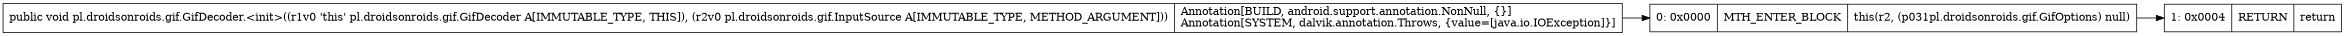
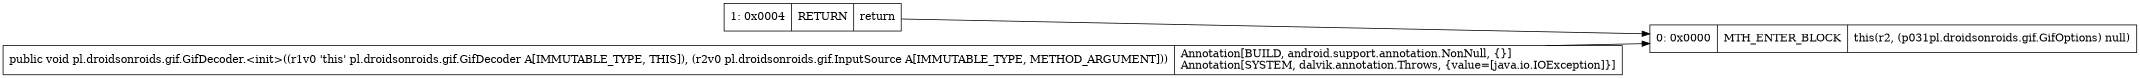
edge "0: 0x0000" -> "1: 0x0004": reversed
